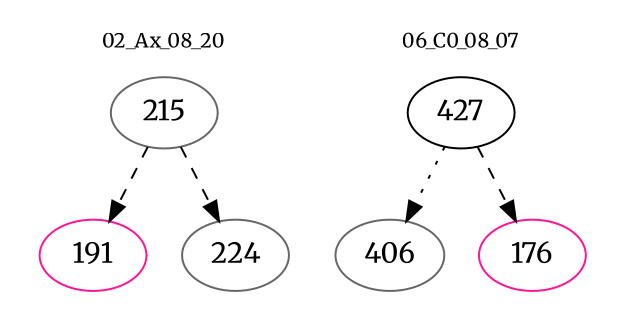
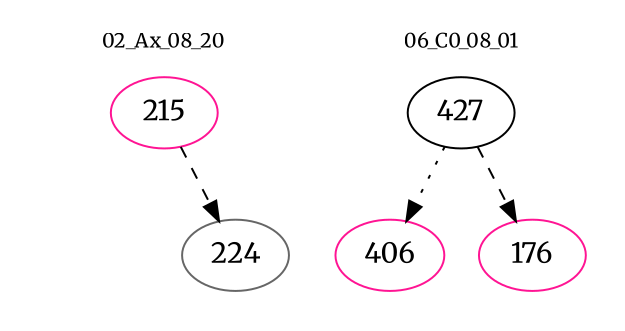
cluster "06_C0_08_07": label "06_C0_08_07" -> "06_C0_08_01"
node "215": color gray40 -> deeppink
node "191": removed
node "406": color gray40 -> deeppink
